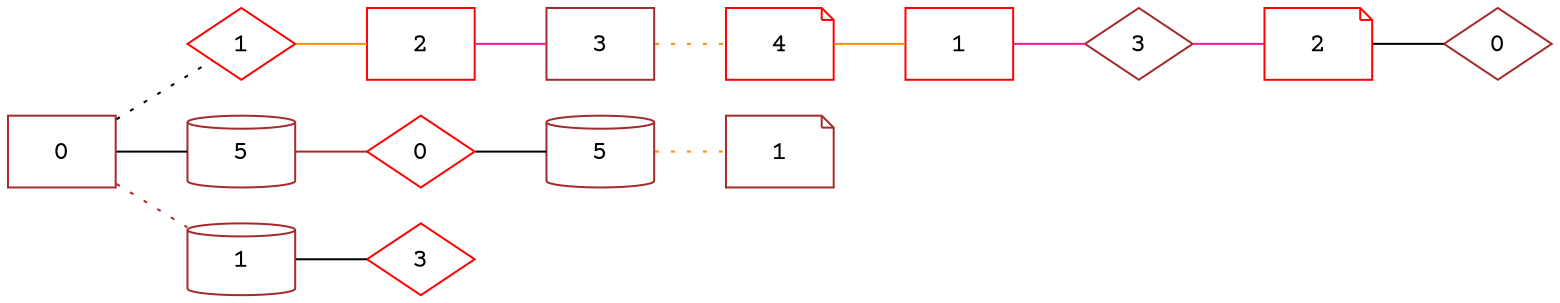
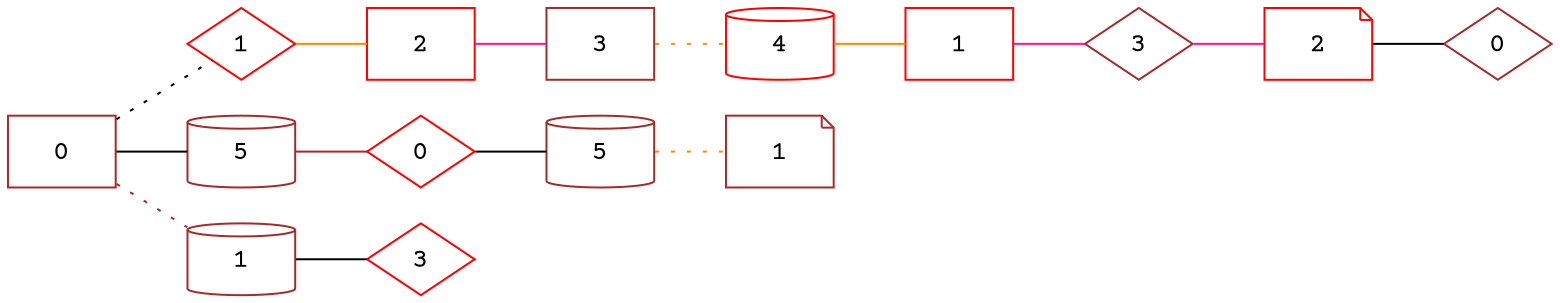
node "4": shape note -> cylinder
